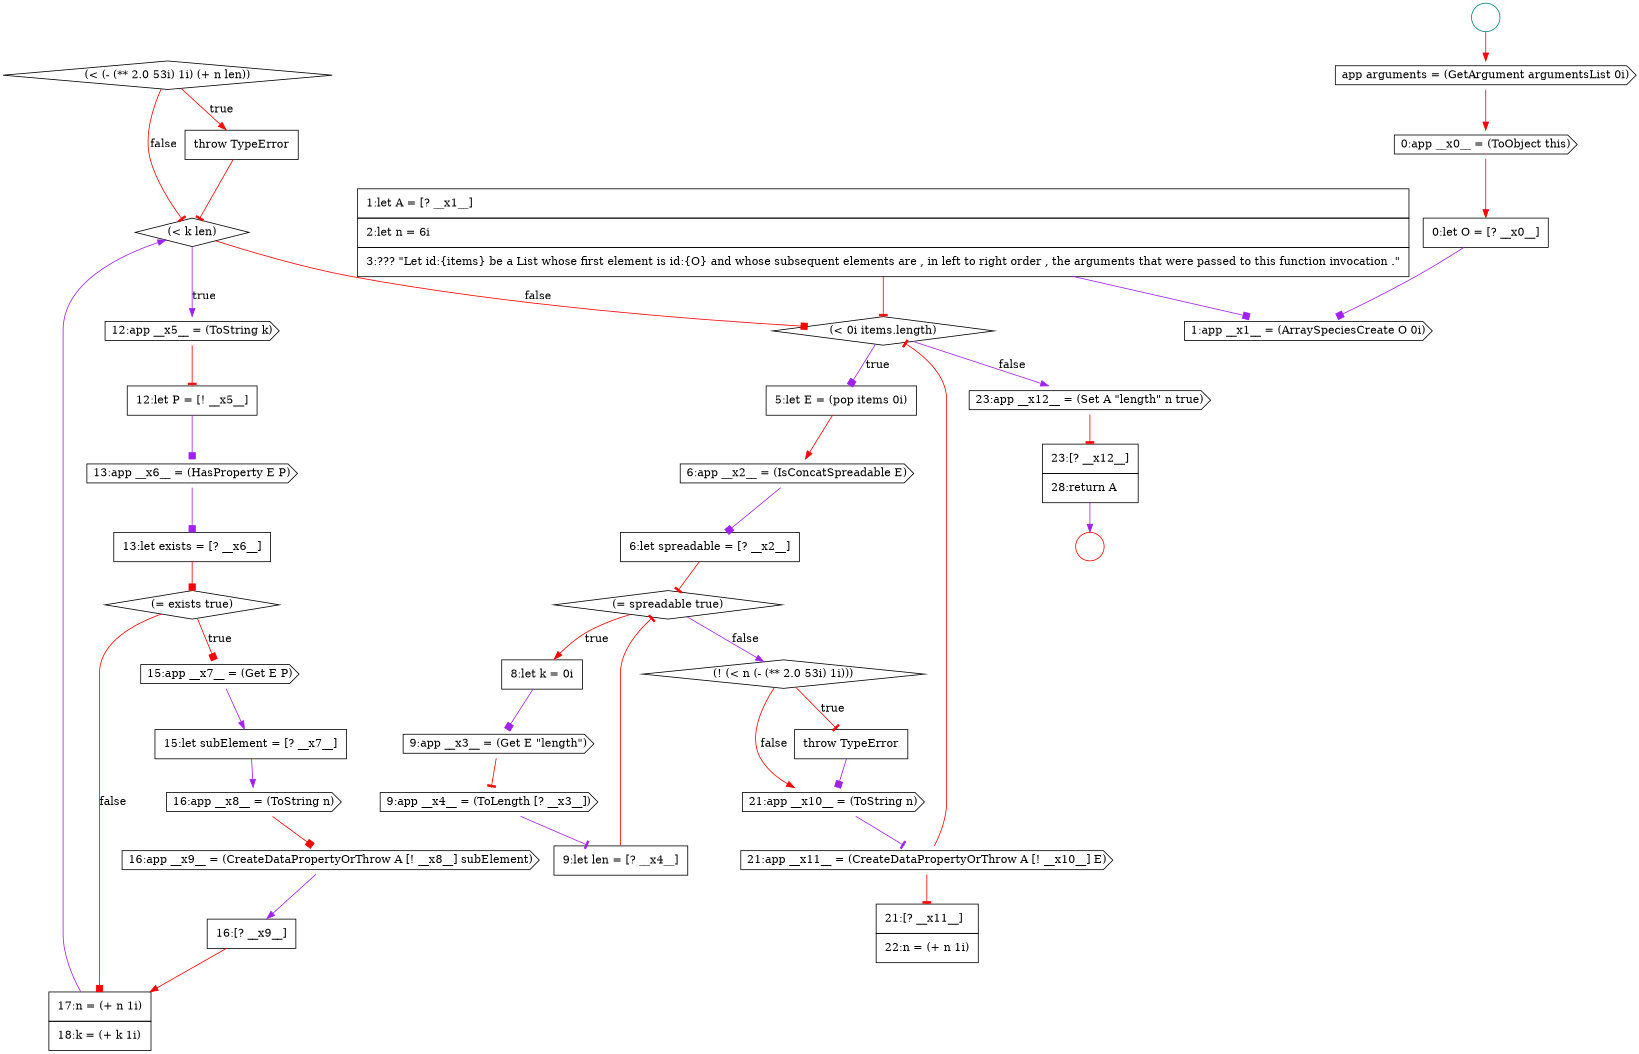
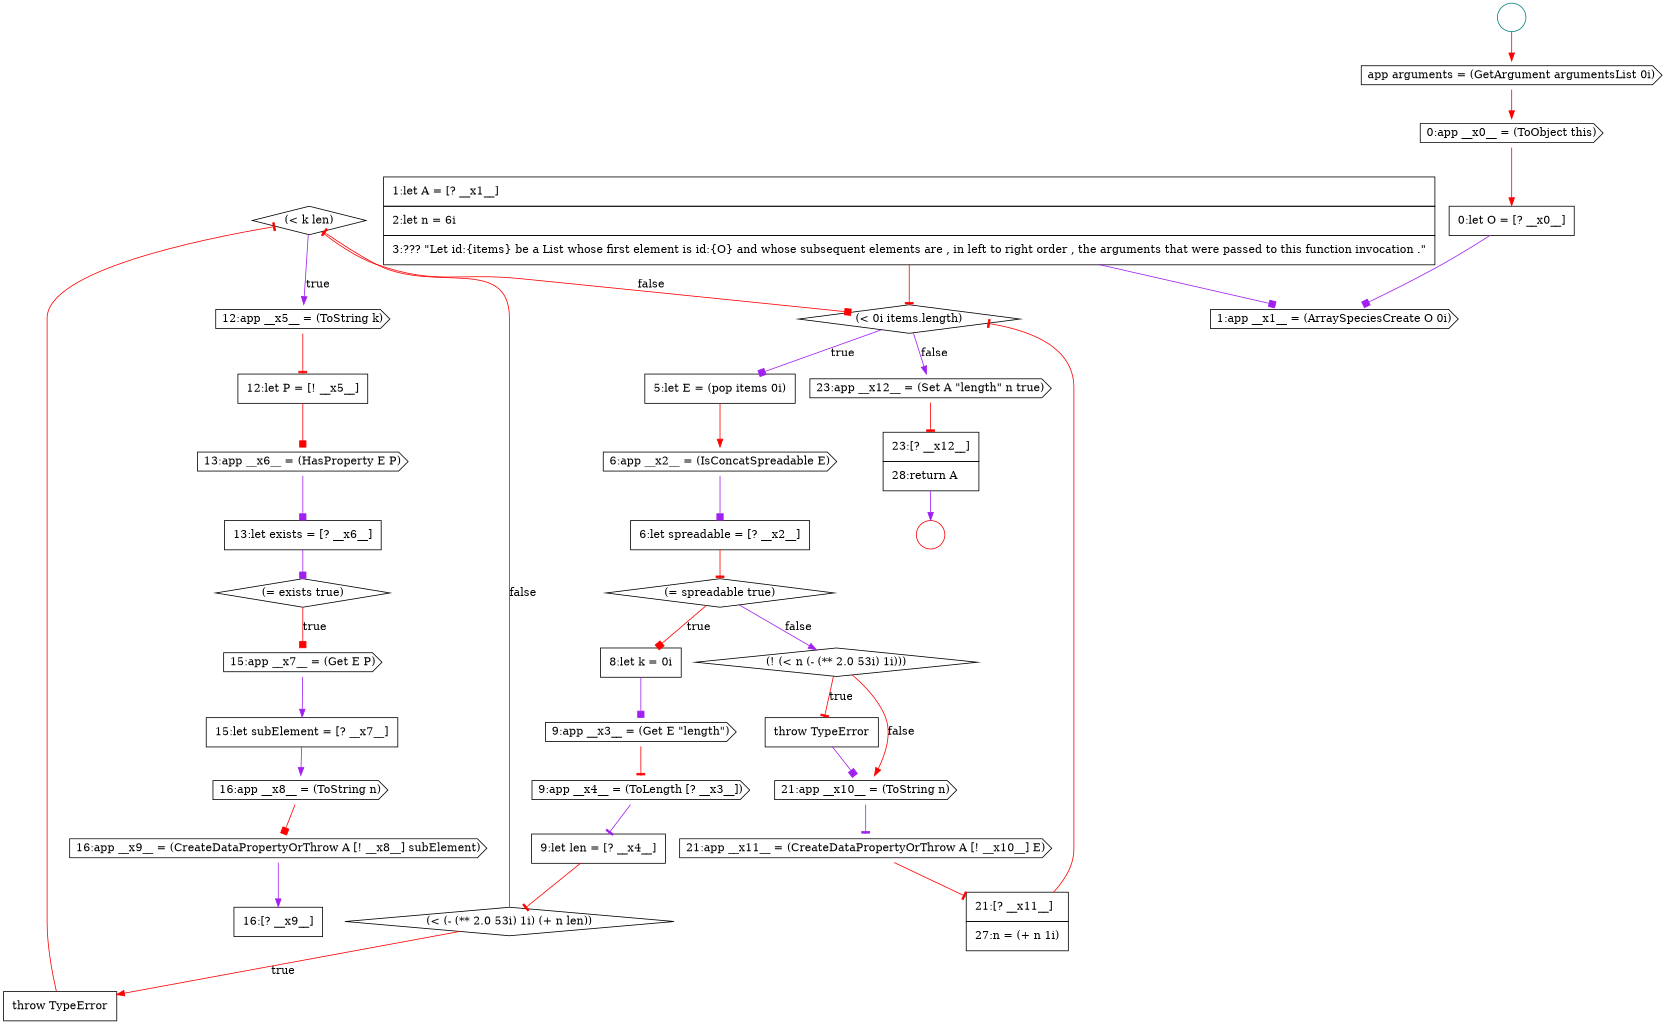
edge "12:let P = [! __x5__]" -> "13:app __x6__ = (HasProperty E P)": color purple -> red
edge "13:let exists = [? __x6__]" -> "(= exists true)": color red -> purple
edge "21:app __x11__ = (CreateDataPropertyOrThrow A [! __x10__] E)" -> "(< 0i items.length)": now "21:[? __x11__]" -> "(< 0i items.length)"
edge "(= spreadable true)" -> "8:let k = 0i": arrowhead normal -> box
edge "9:let len = [? __x4__]" -> "(= spreadable true)": now "9:let len = [? __x4__]" -> "(< (- (** 2.0 53i) 1i) (+ n len))"
node "21:[? __x11__]": text "22:n = (+ n 1i)" -> "27:n = (+ n 1i)"
node "17:n = (+ n 1i)": removed
